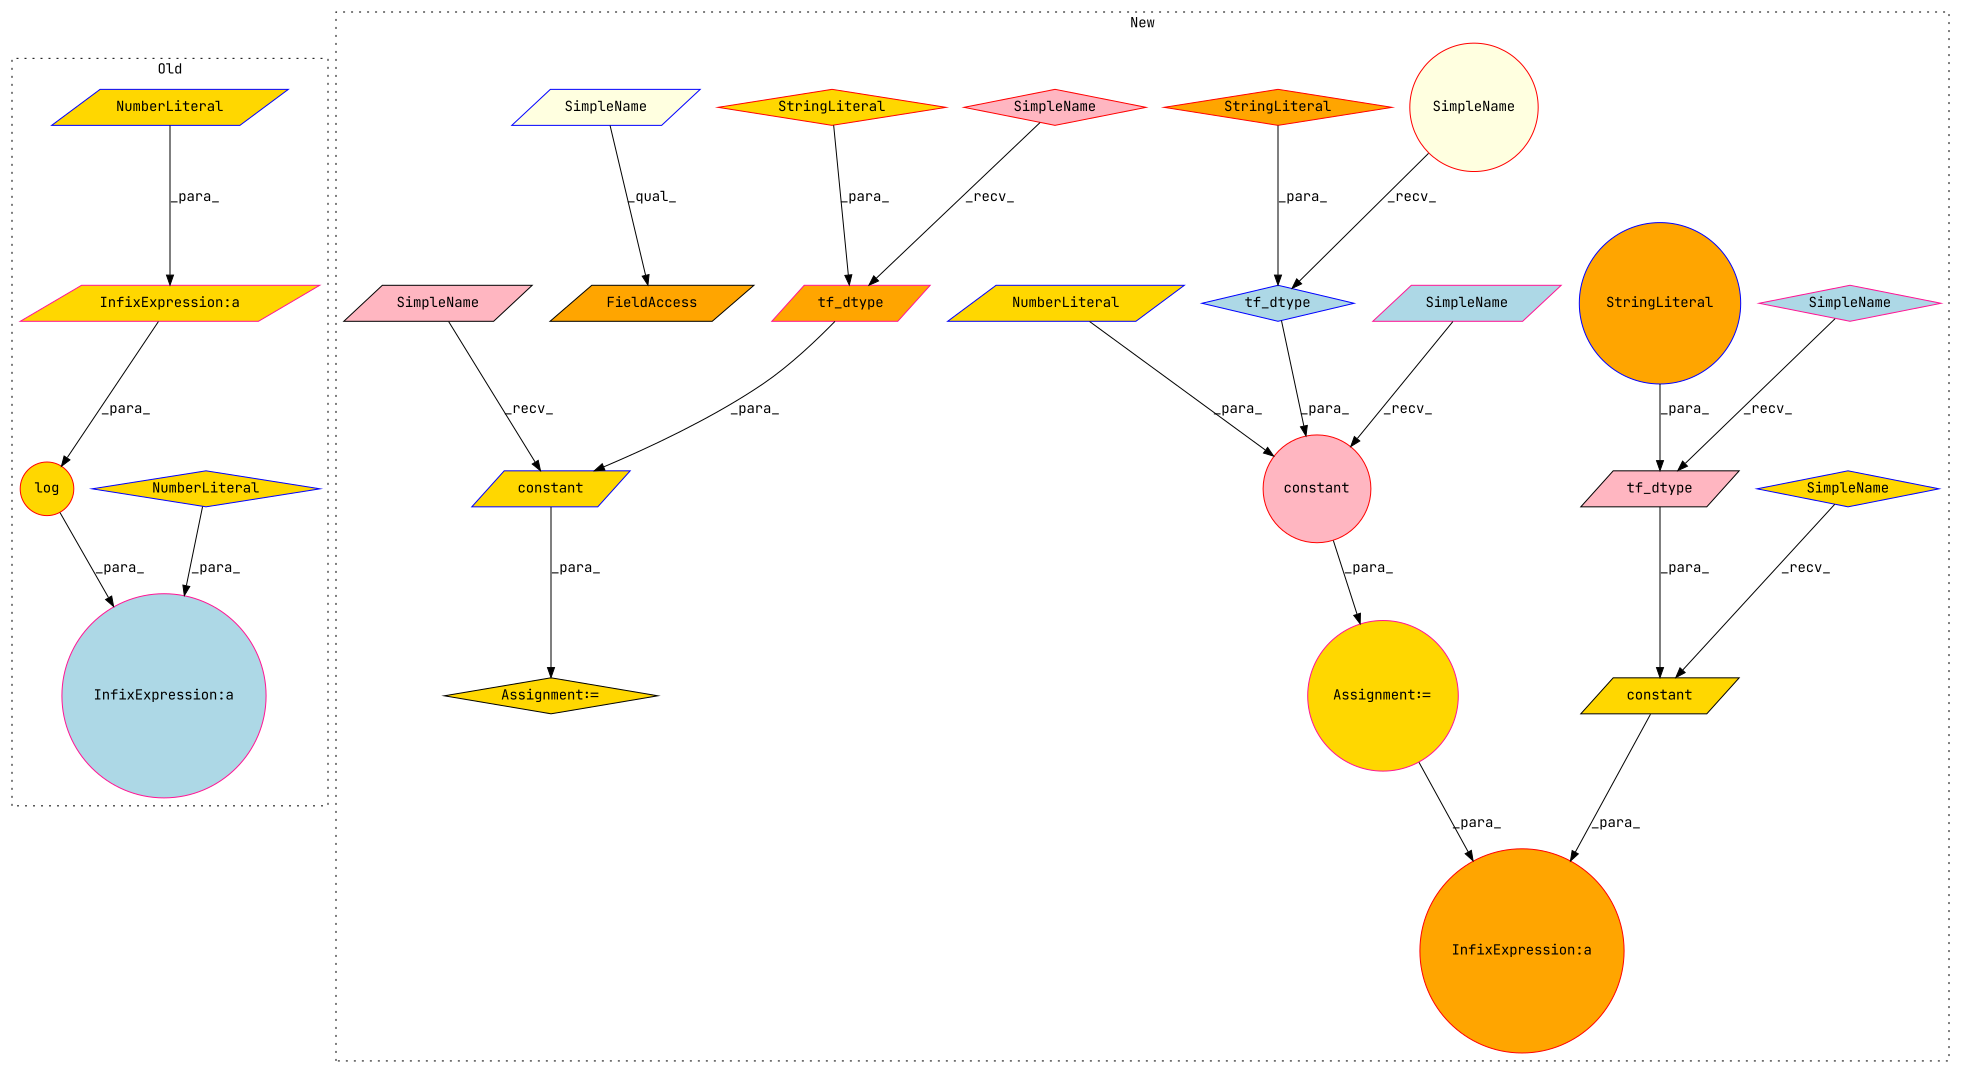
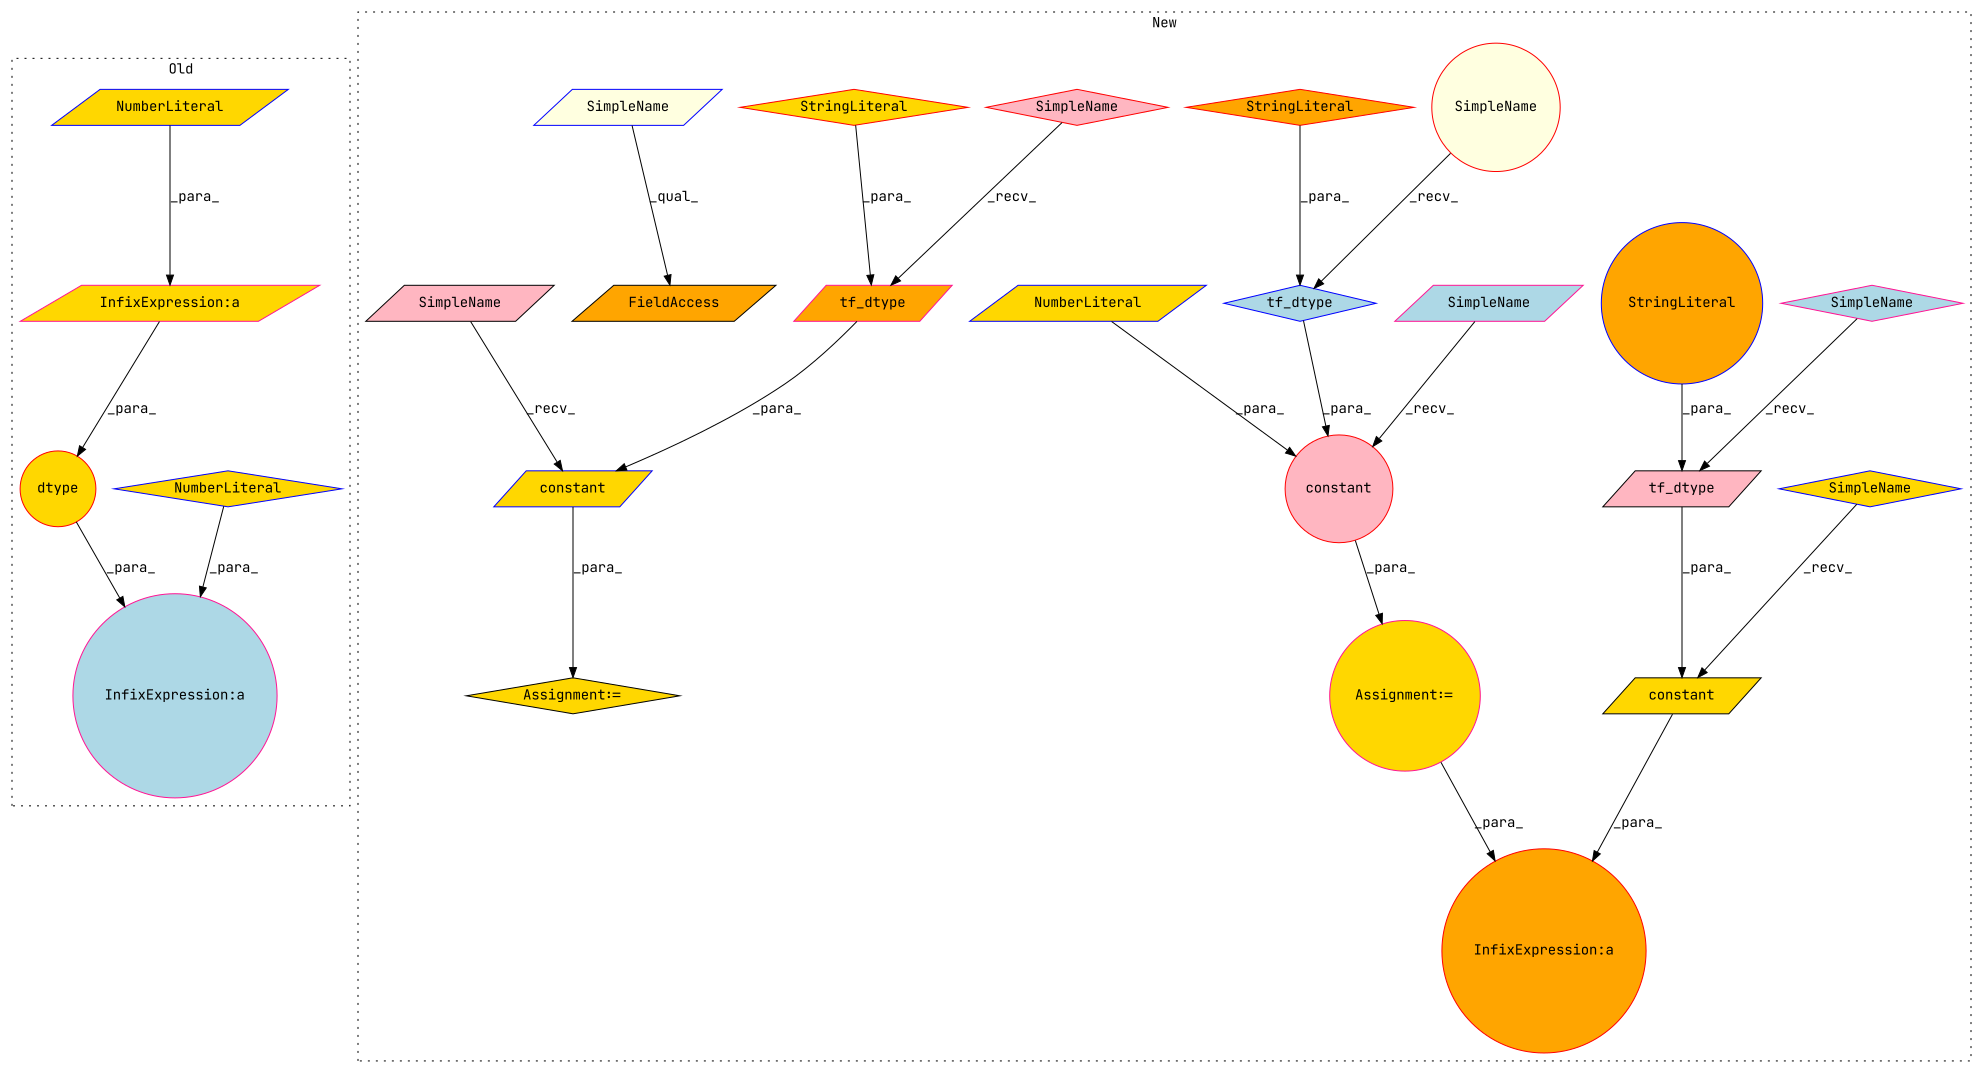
node "log": label "log" -> "dtype"
